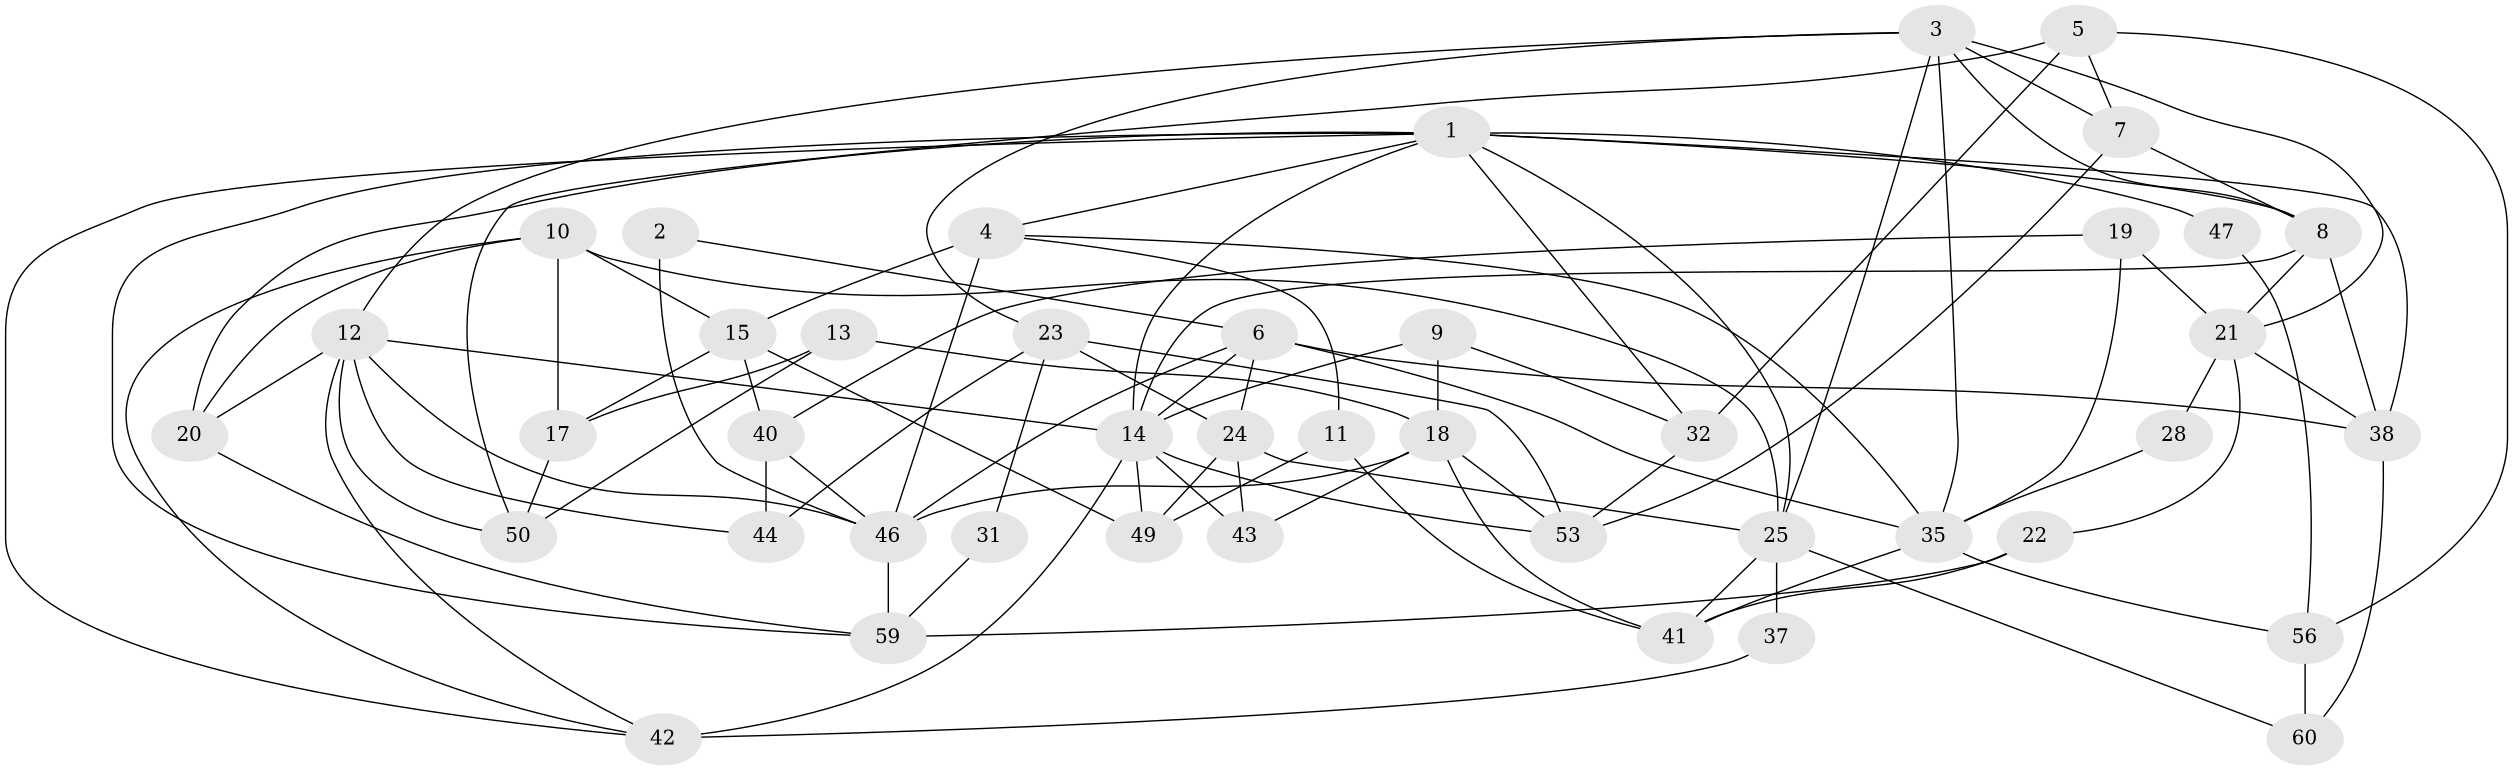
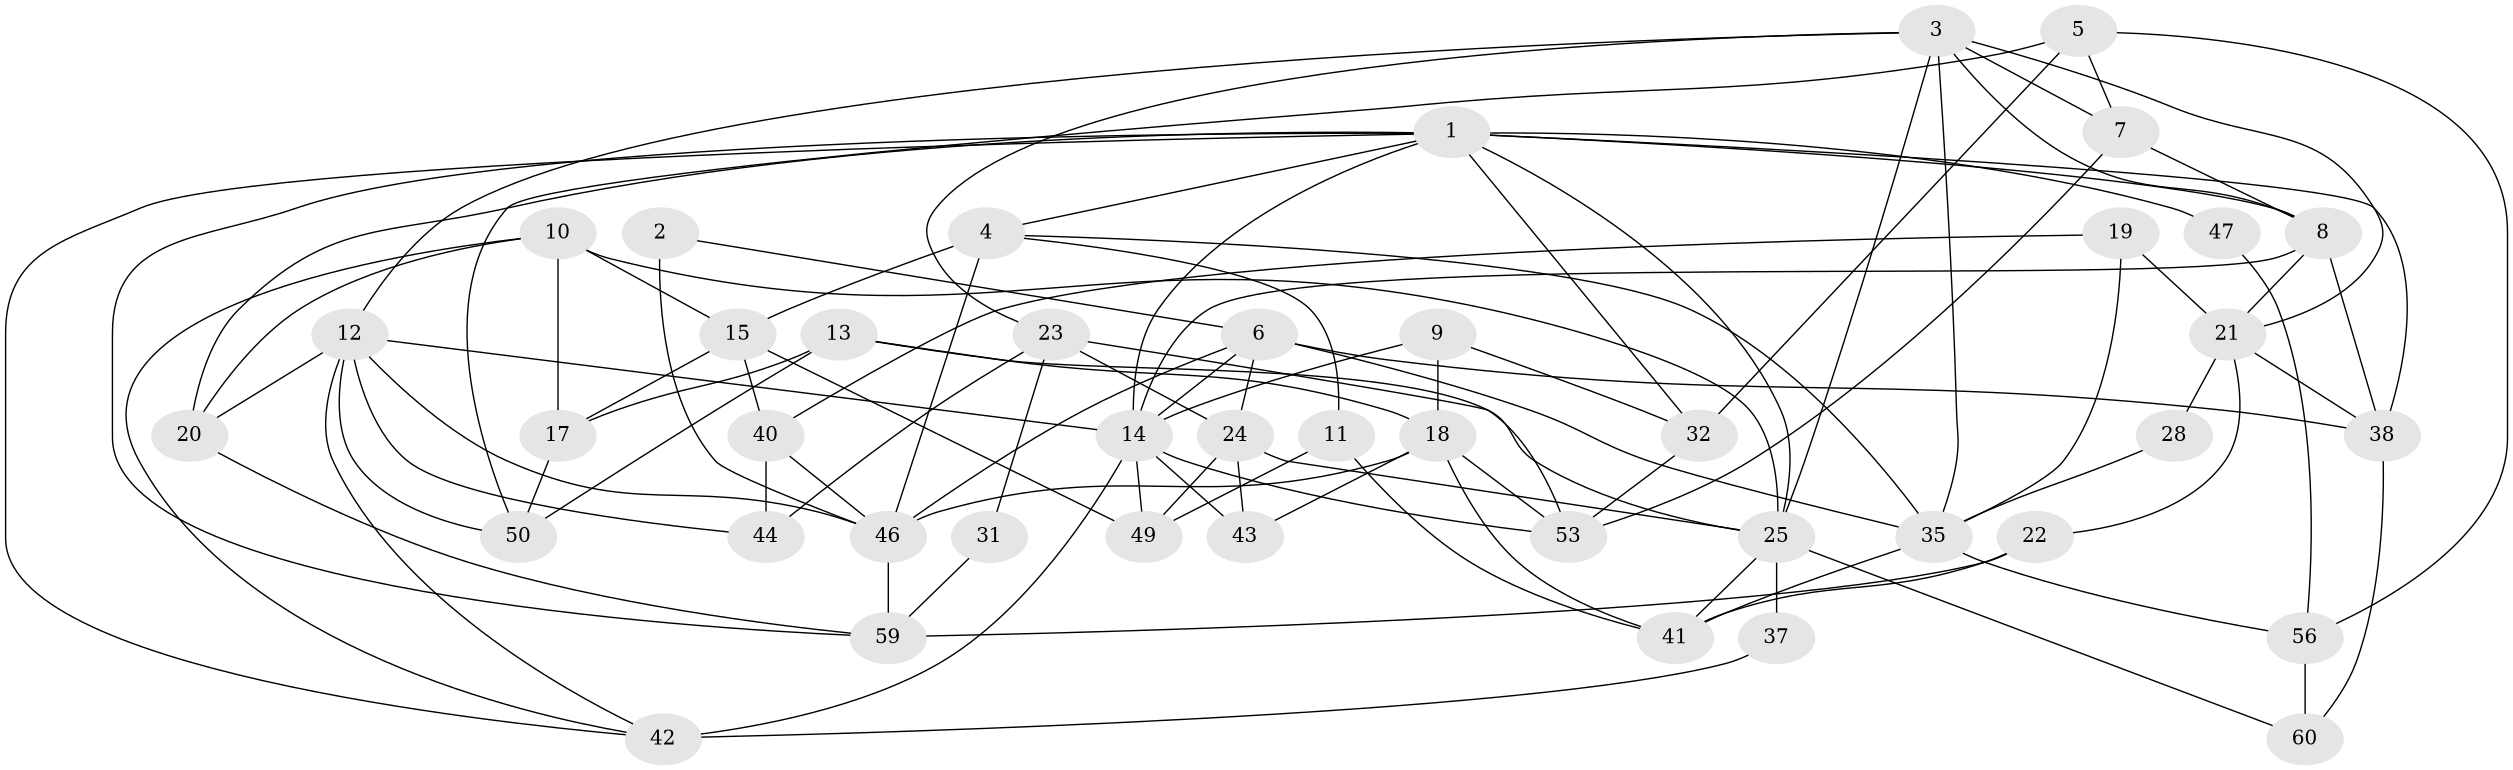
edge "13" -- "25": added
